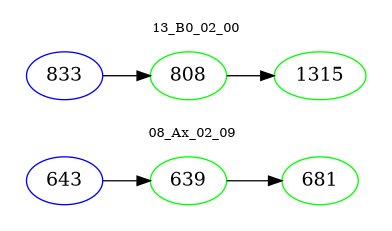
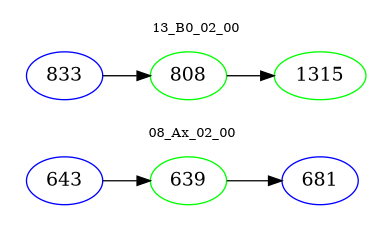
cluster "08_Ax_02_09": label "08_Ax_02_09" -> "08_Ax_02_00"
node "681": color green -> blue
